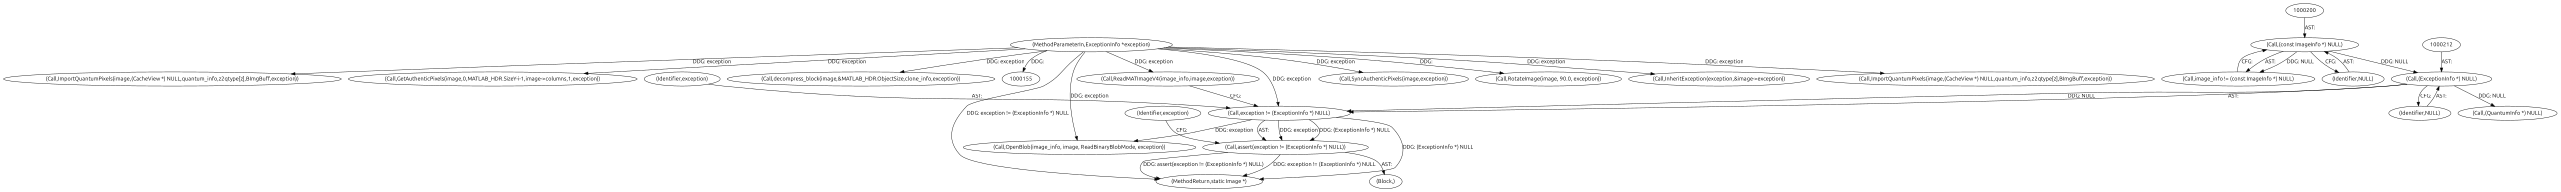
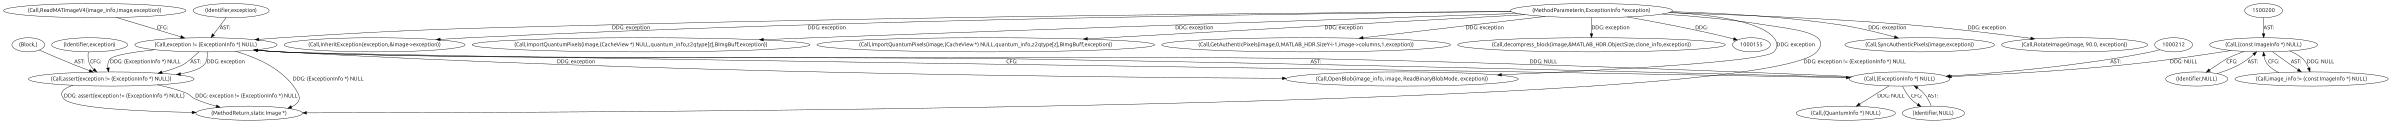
node "1000200": label "1000200" -> "1500200"
edge "(MethodParameterIn,ExceptionInfo *exception)" -> "(Call,ReadMATImageV4(image_info,image,exception))": removed, label "DDG: exception"
edge "(MethodParameterIn,ExceptionInfo *exception)" -> "(Call,RotateImage(image, 90.0, exception))": label "DDG: " -> "DDG: exception"
edge "(Call,exception != (ExceptionInfo *) NULL)" -> "(Call,(ExceptionInfo *) NULL)": added, label "CFG:"
edge "(Call,assert(exception != (ExceptionInfo *) NULL))" -> "(Block,)": reversed
